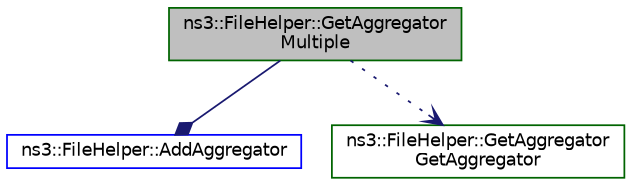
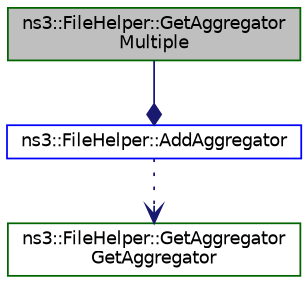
edge "ns3::FileHelper::GetAggregator Multiple" -> "ns3::FileHelper::GetAggregator GetAggregator": now "ns3::FileHelper::AddAggregator" -> "ns3::FileHelper::GetAggregator GetAggregator"
